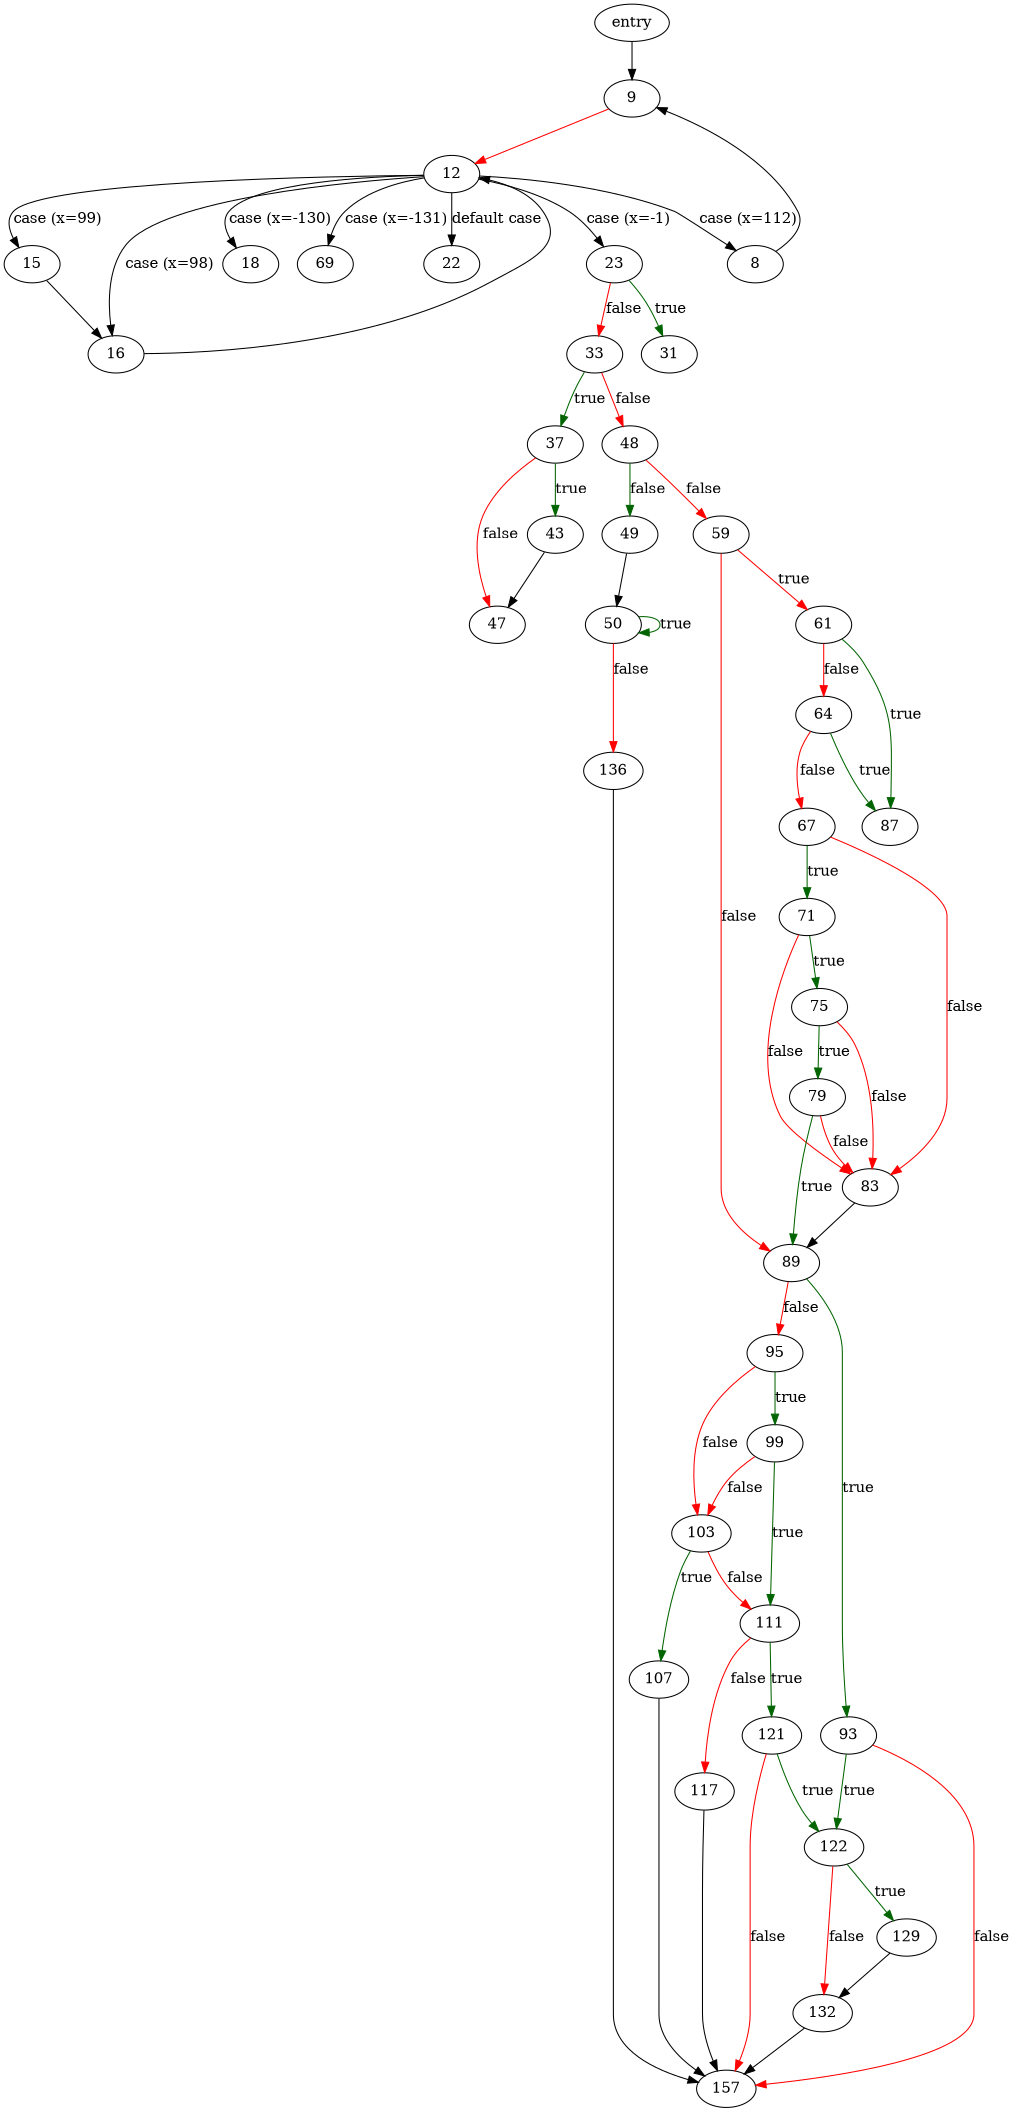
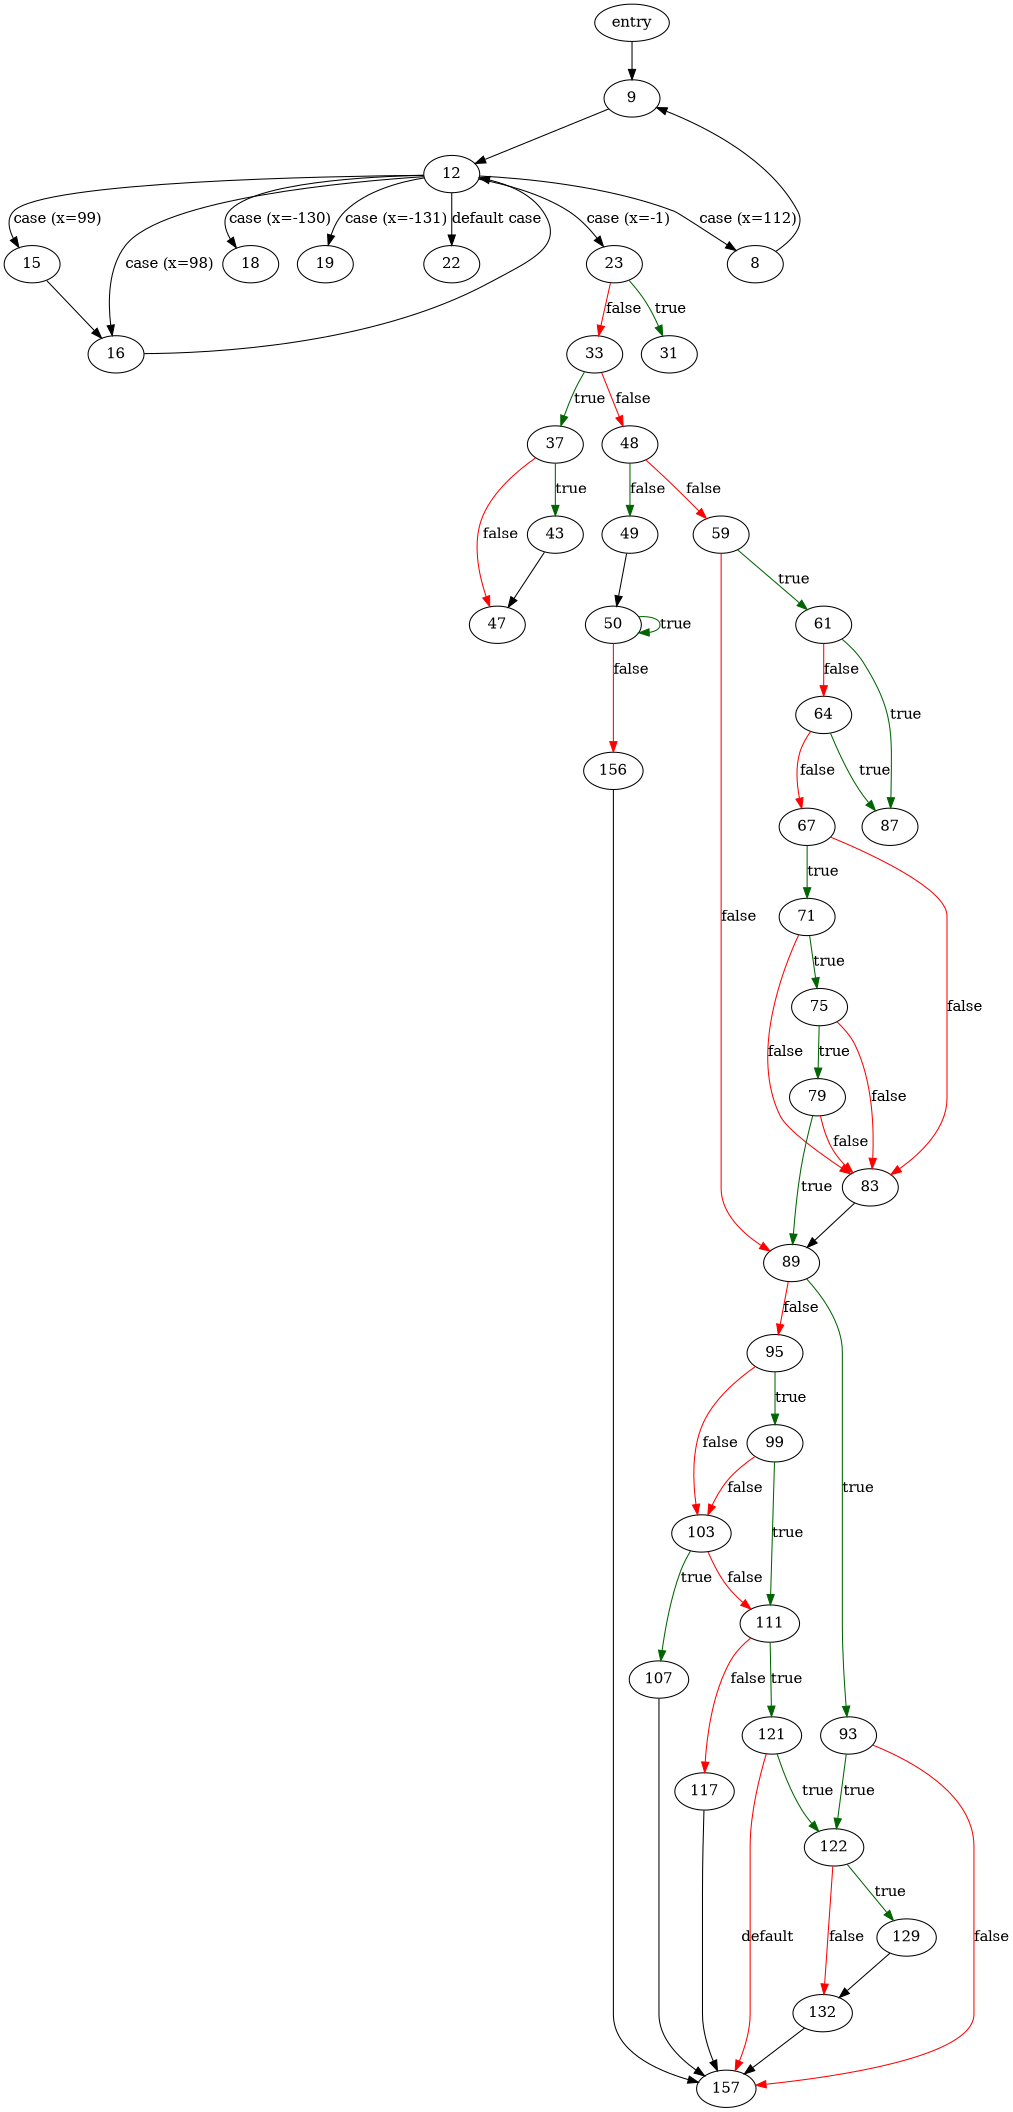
edge "9" -> "12": color red -> black
node "69": label "69" -> "19"
edge "59" -> "61": color red -> darkgreen
node "136": label "136" -> "156"
edge "121" -> "157": label "false" -> "default"
